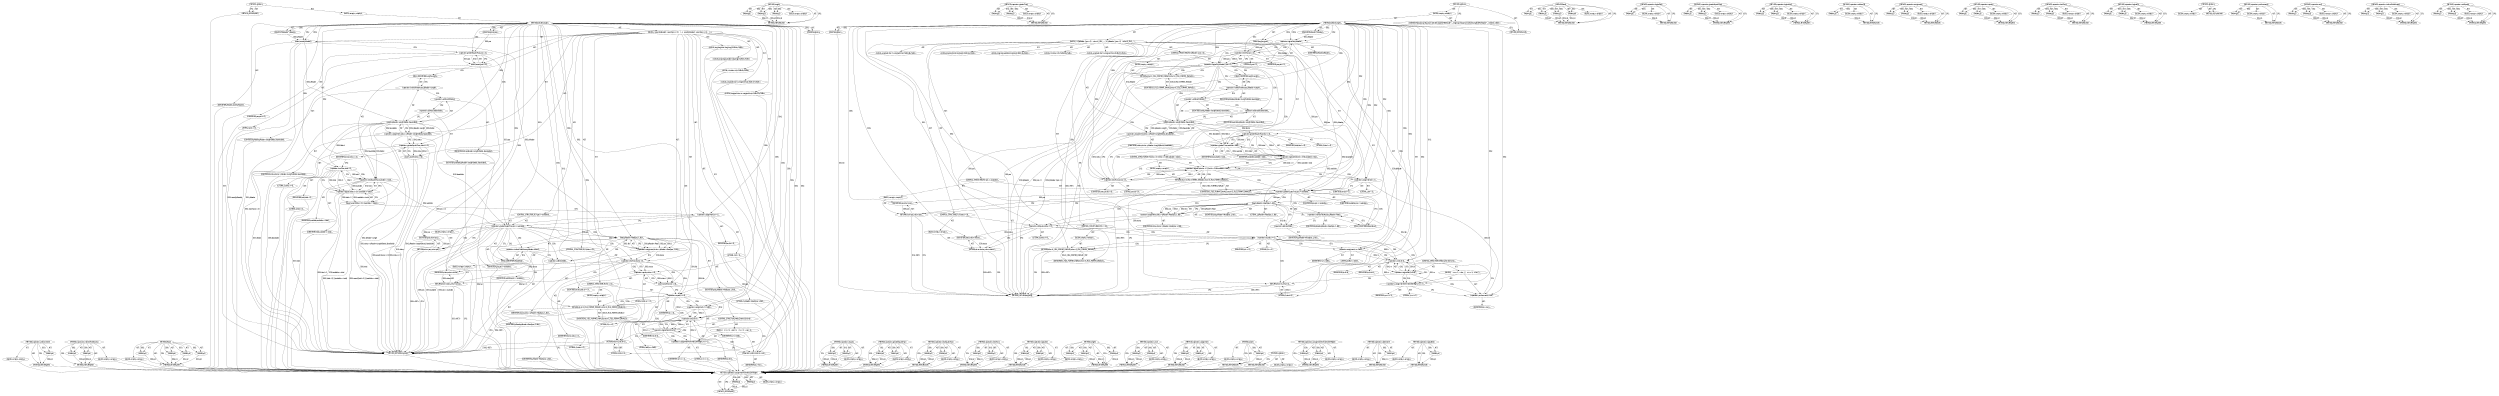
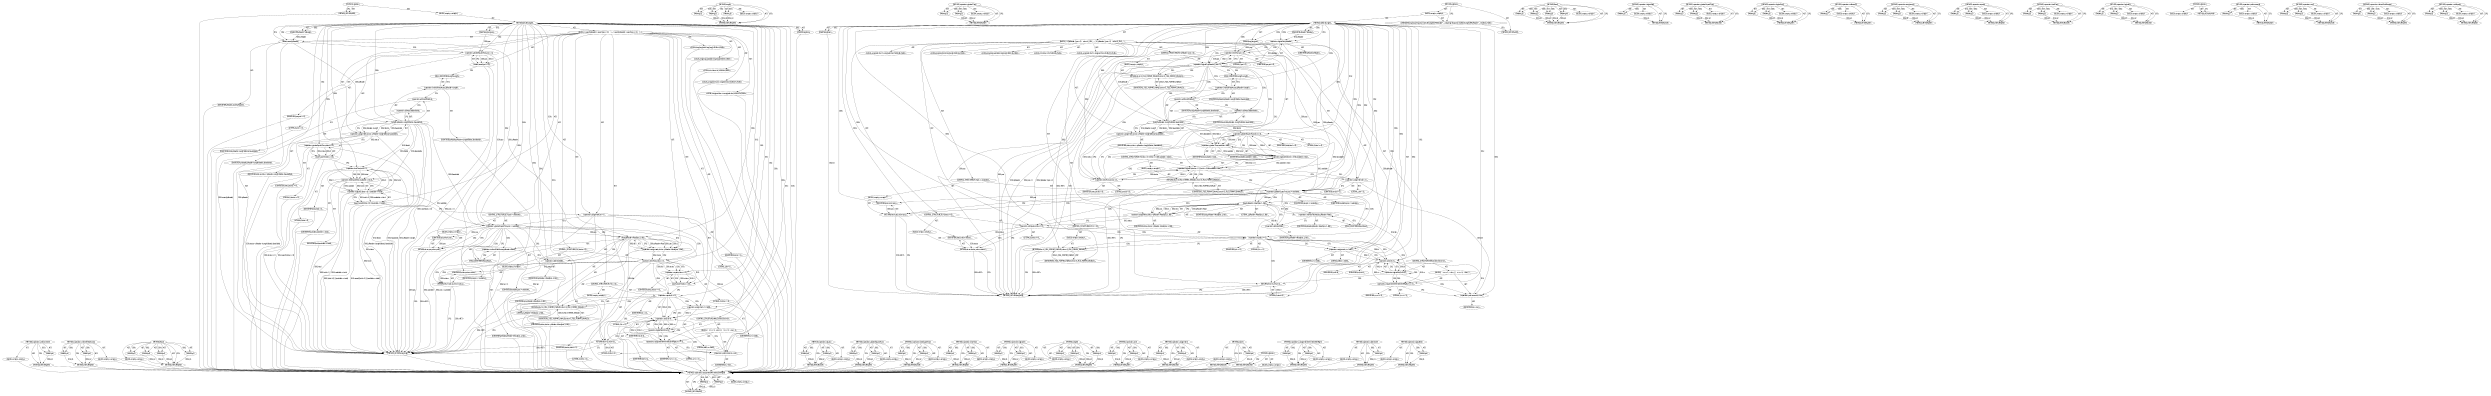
edge "(IDENTIFIER,status,status >= 0)" -> "(<operator>.lessThan,total < 0)": now "(assert,assert(status >= 0))" -> "(<operator>.lessThan,total < 0)"
